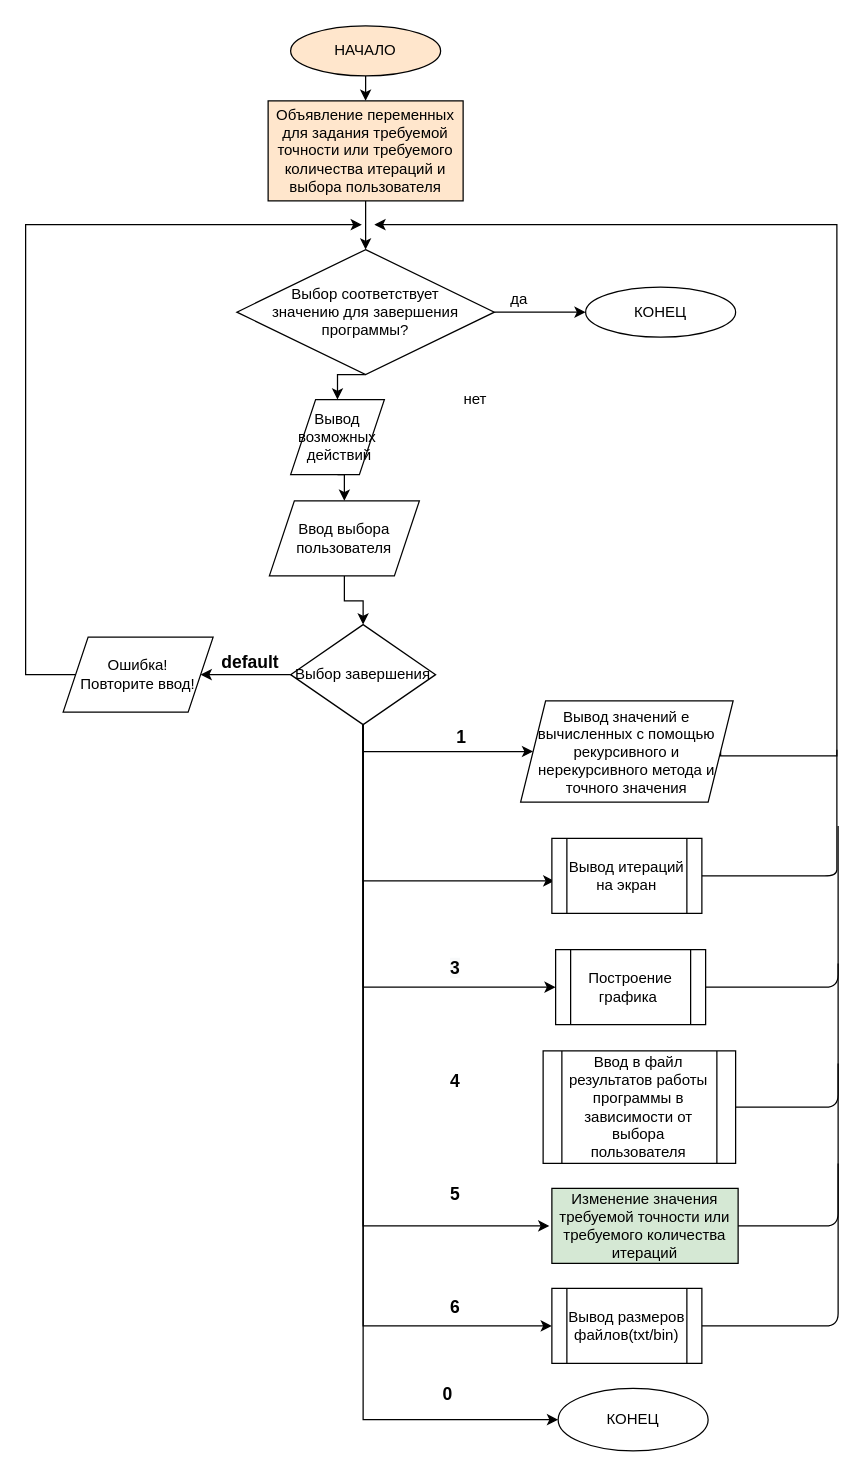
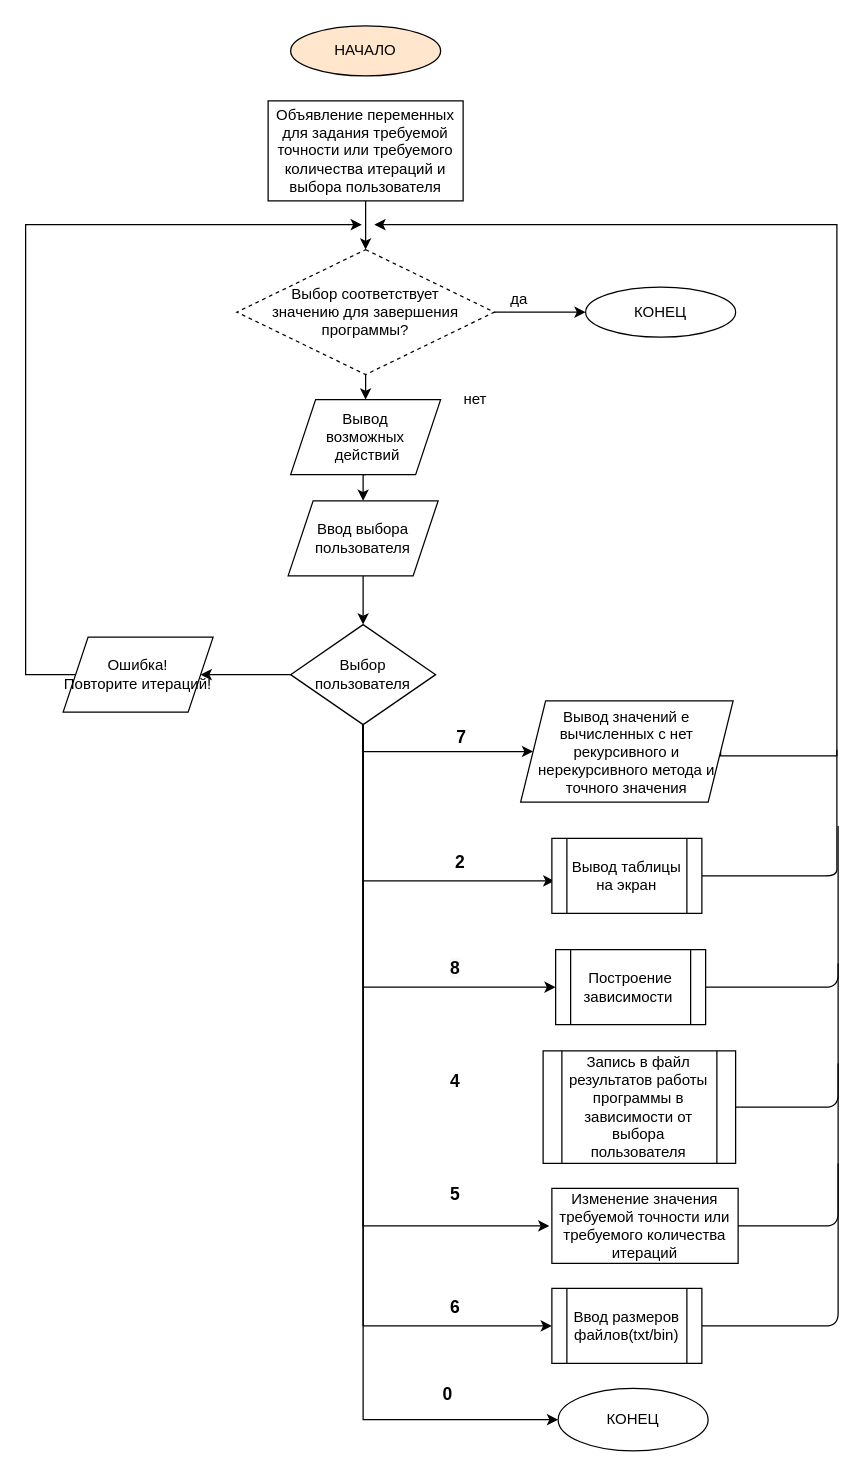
edge "НАЧАЛО" -> "Объявление переменных для задания требуемой точности или требуемого количества итераций и выбора пользователя": removed
node "Объявление переменных для задания требуемой точности или требуемого количества итераций и выбора пользователя": fillcolor #ffe6cc -> #ffffff
node "Выбор соответствует значению для завершения программы?": style solid -> dashed
node "Вывод возможных действий": size 94x75 -> 150x75
node "Ввод выбора пользователя": moved (344, 538) -> (363, 538)
node "default": removed
node "Ошибка! Повторите ввод!": label "Ошибка! Повторите ввод!" -> "Ошибка! Повторите итераций!"
node "Выбор завершения": label "Выбор завершения" -> "Выбор пользователя"
node "1": label "1" -> "7"
node "Вывод значений е вычисленных с помощью рекурсивного и нерекурсивного метода и точного значения": label "Вывод значений е вычисленных с помощью рекурсивного и нерекурсивного метода и точного значения" -> "Вывод значений е вычисленных с нет рекурсивного и нерекурсивного метода и точного значения"
node "2": added
node "Вывод итераций на экран": label "Вывод итераций на экран" -> "Вывод таблицы на экран"
node "3": label "3" -> "8"
node "Построение графика": label "Построение графика" -> "Построение зависимости"
node "Ввод в файл результатов работы программы в зависимости от выбора пользователя": label "Ввод в файл результатов работы программы в зависимости от выбора пользователя" -> "Запись в файл результатов работы программы в зависимости от выбора пользователя"
node "Изменение значения требуемой точности или требуемого количества итераций": fillcolor #d5e8d4 -> #ffffff
node "Вывод размеров файлов(txt/bin)": label "Вывод размеров файлов(txt/bin)" -> "Ввод размеров файлов(txt/bin)"
